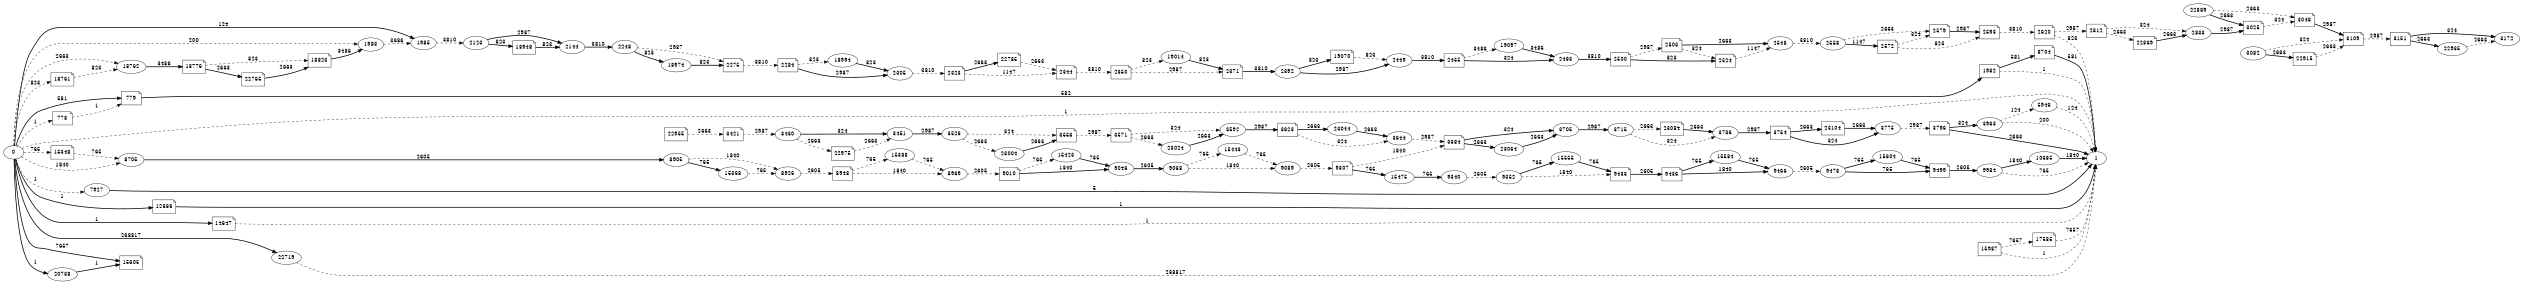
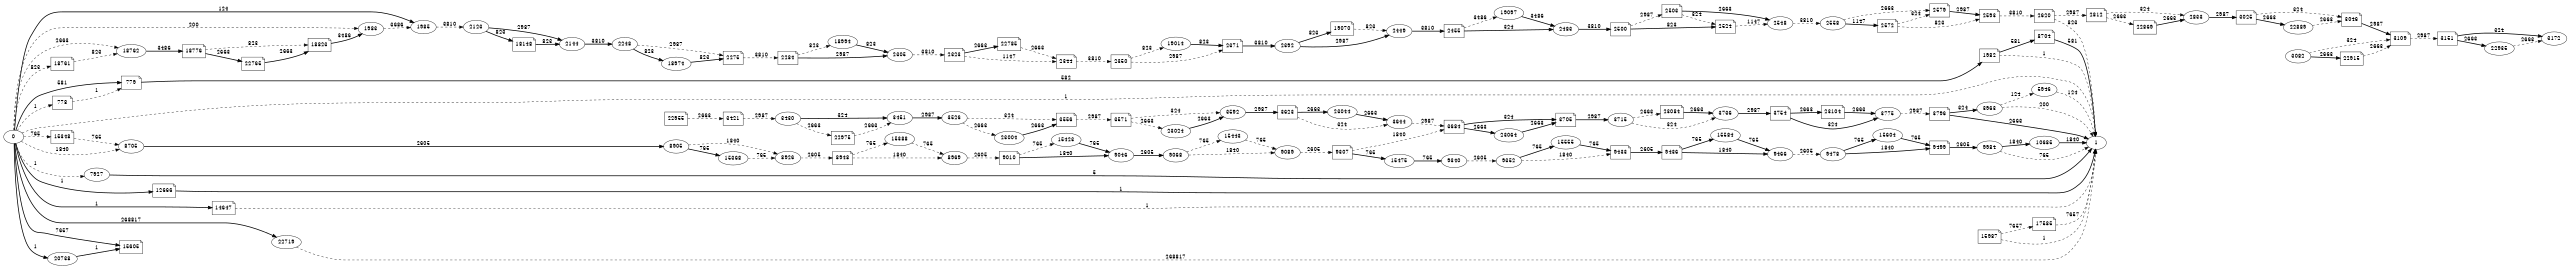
edge "22889" -> "3025": reversed
node "18948": label "18948" -> "18148"
node "3705": shape ellipse -> note
edge "9478" -> "9499": label "765" -> "1840"
